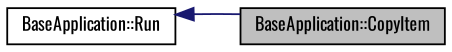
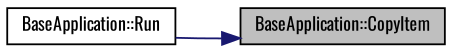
edge "BaseApplication::CopyItem" -> "BaseApplication::Run": reversed
